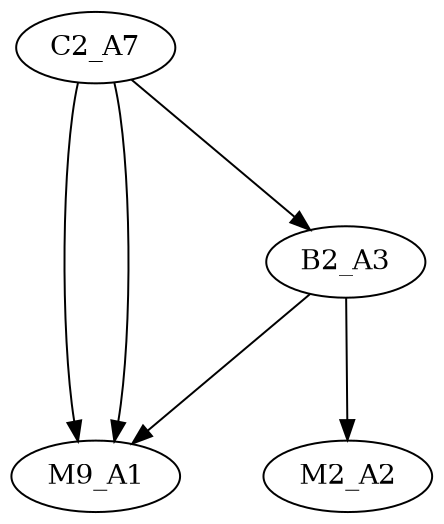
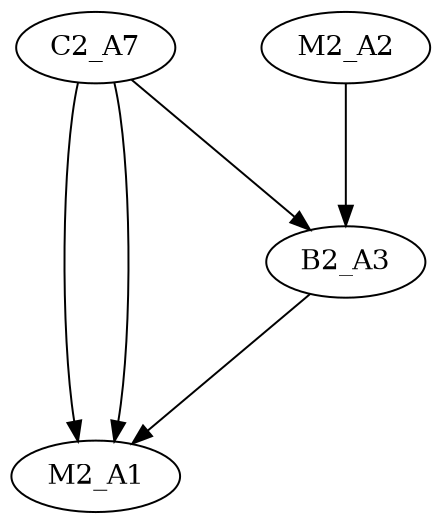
edge "B2_A3" -> "M2_A2": reversed
node "M9_A1": label "M9_A1" -> "M2_A1"
